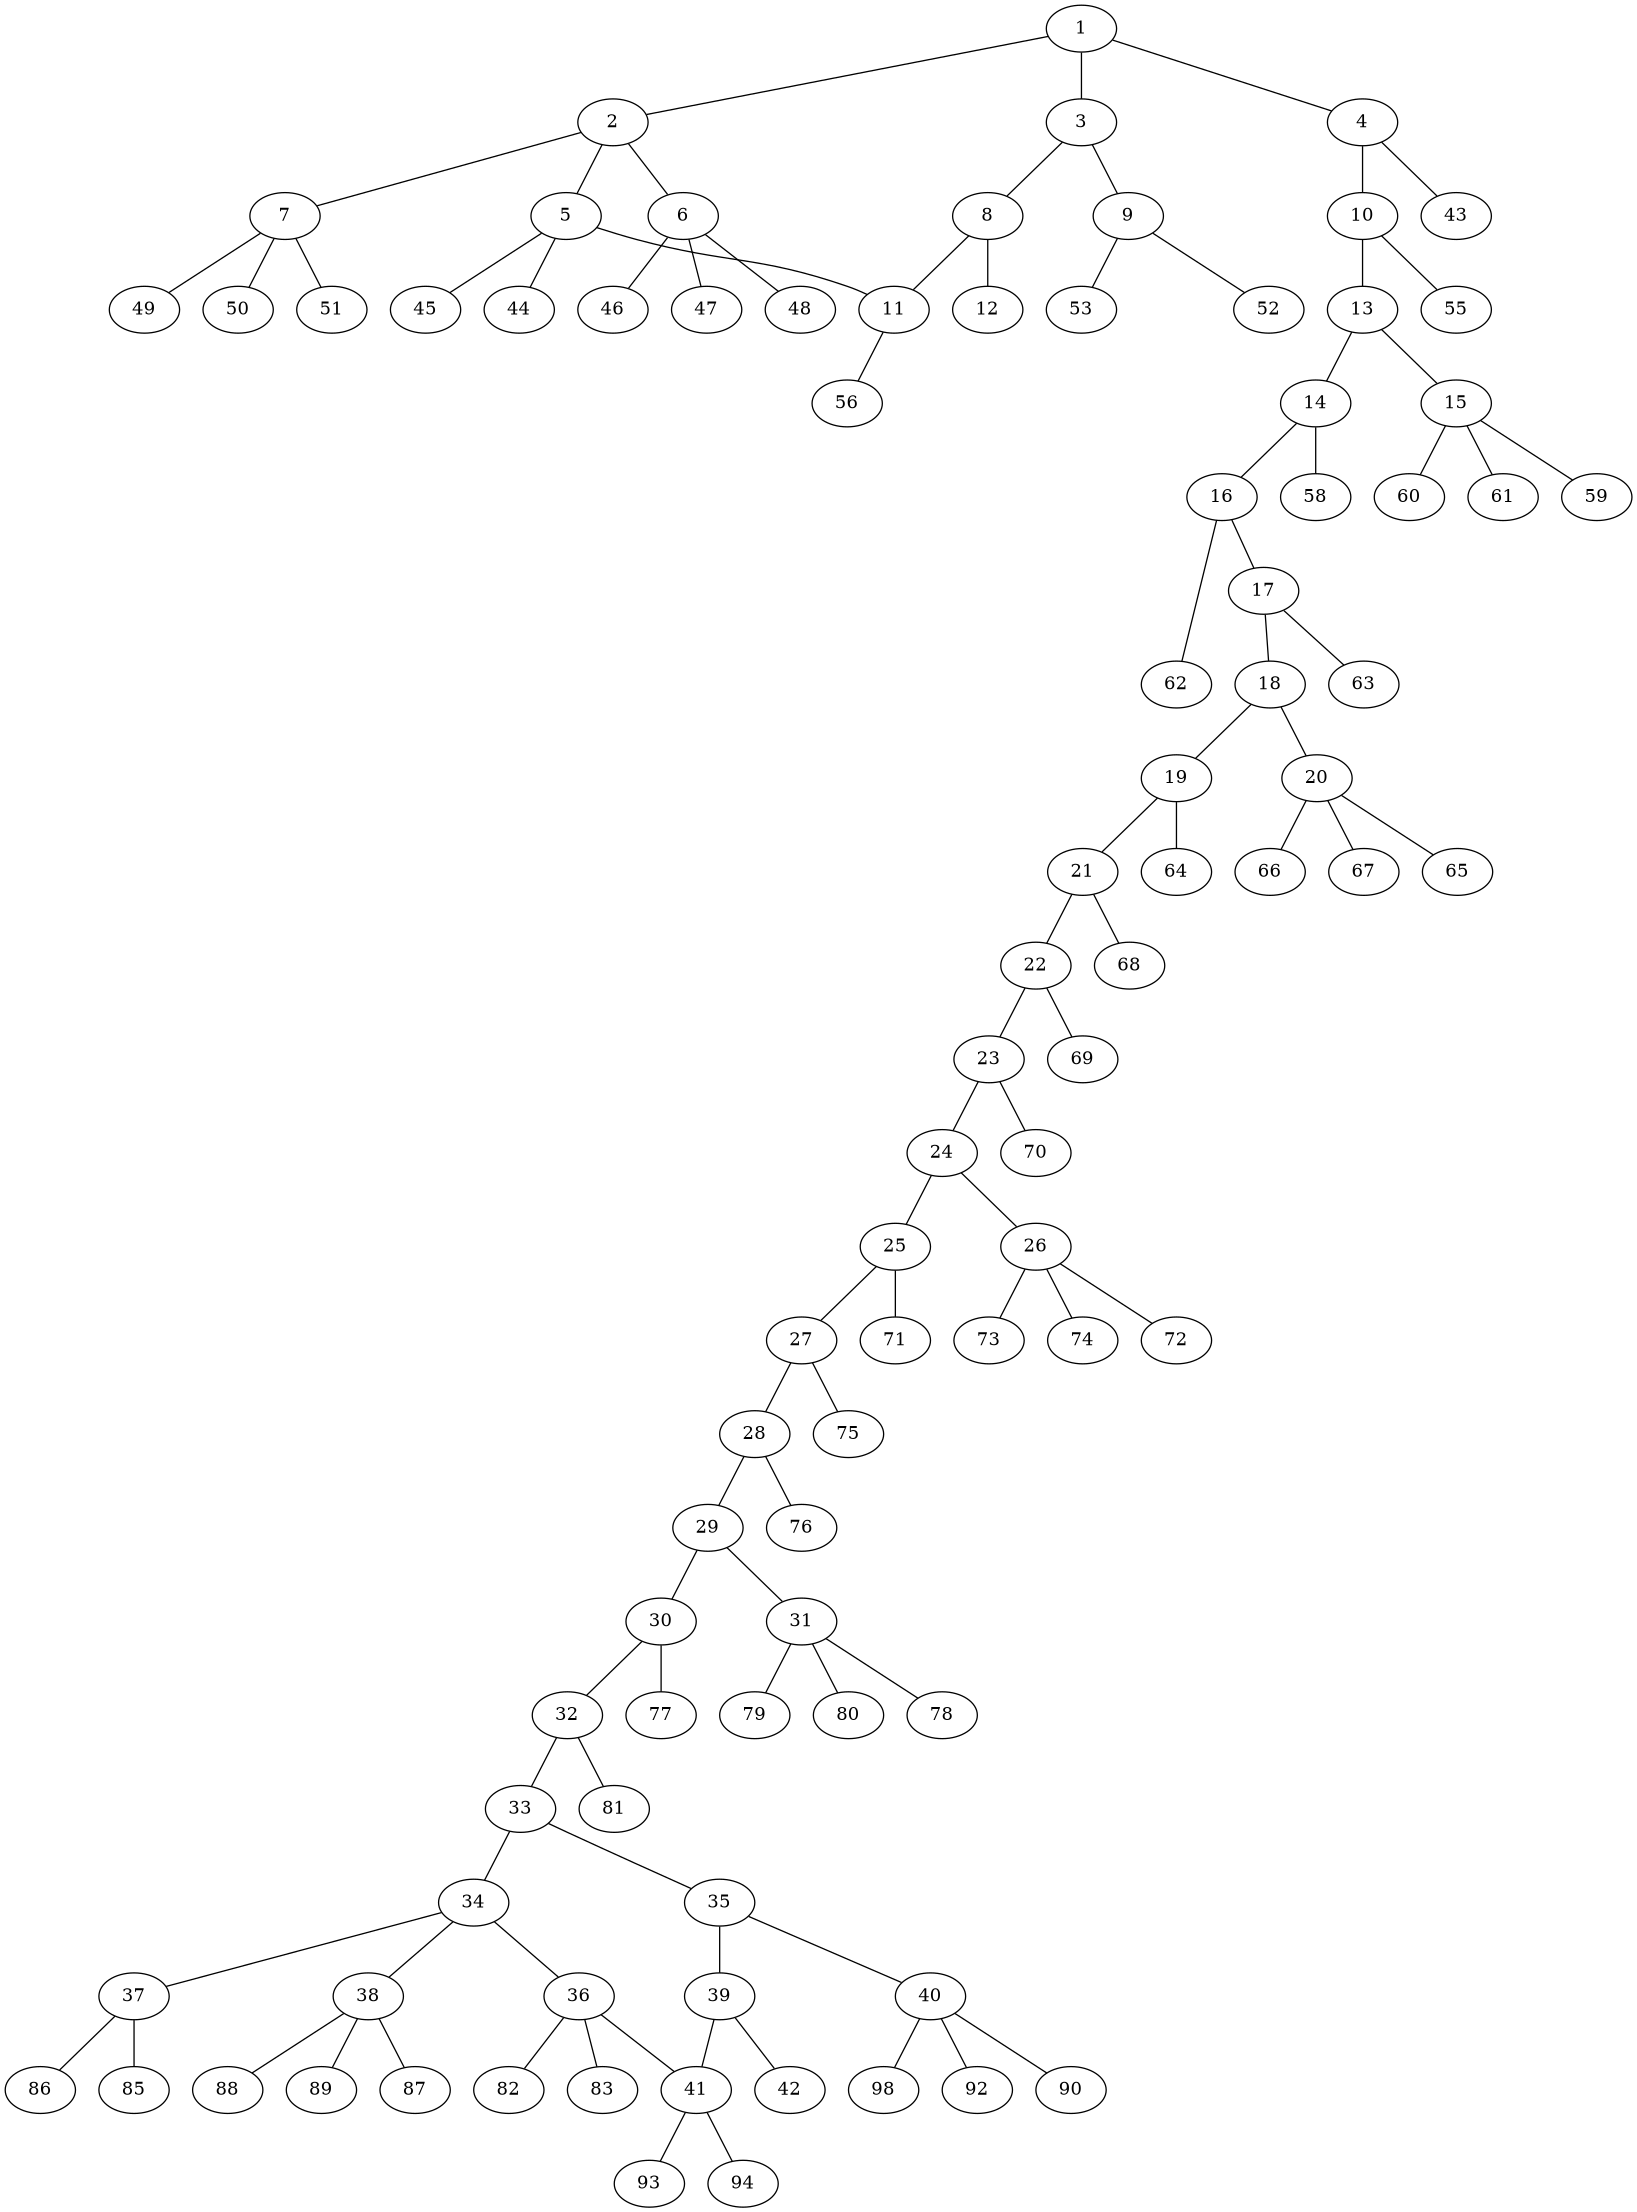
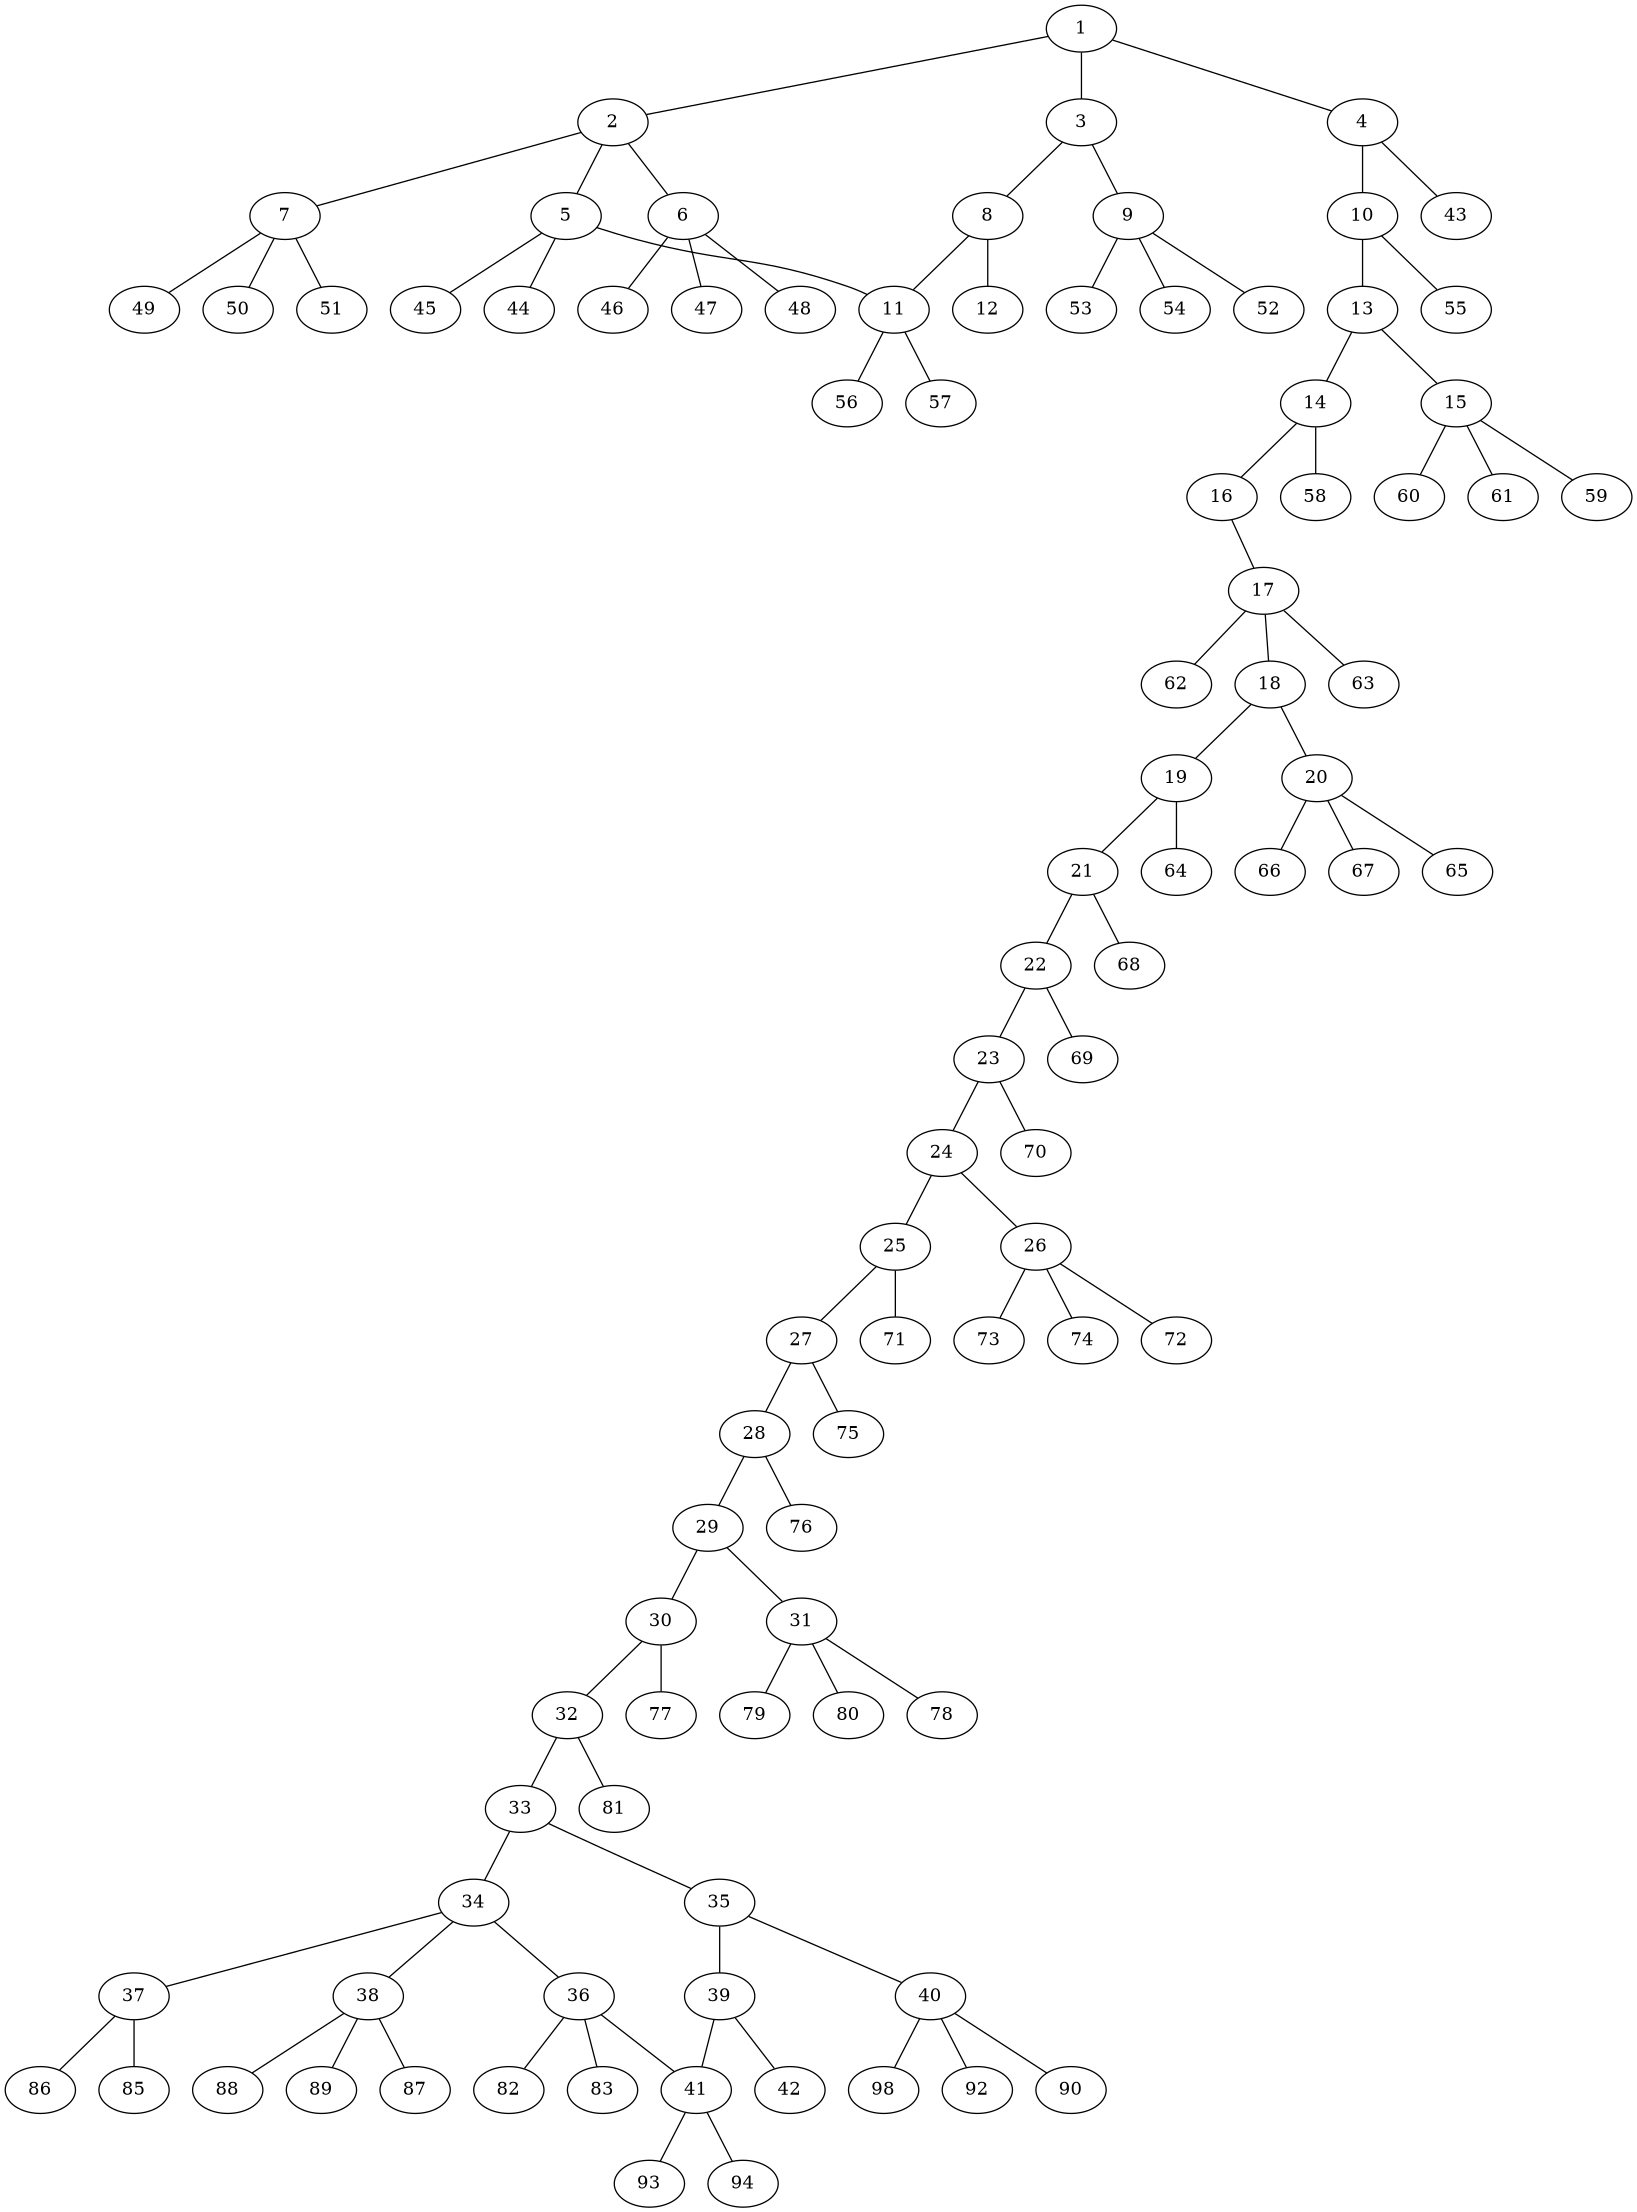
node "54": added
node "57": added
edge "16" -- "62": now "17" -- "62"
